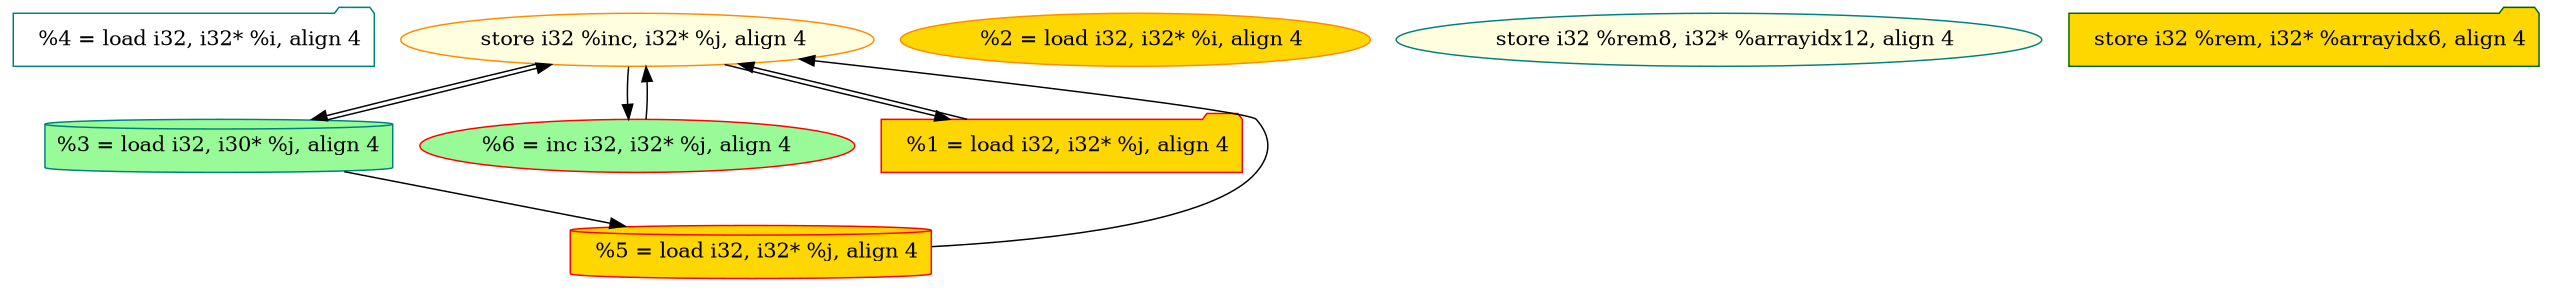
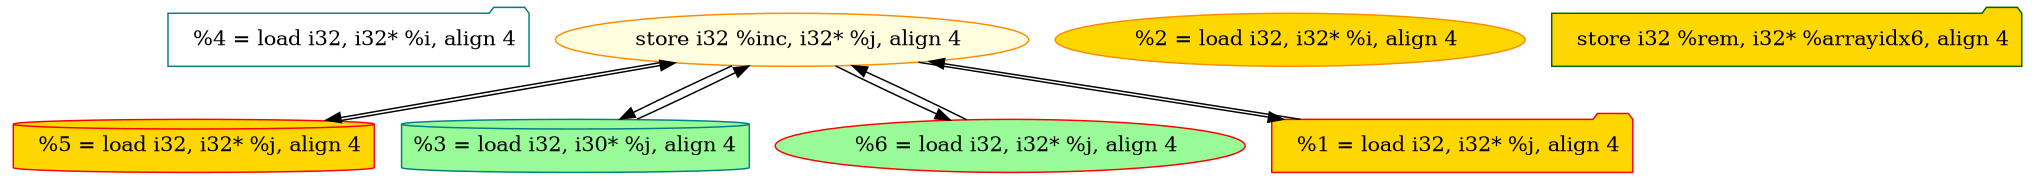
node "store i32 %rem8, i32* %arrayidx12, align 4": removed
node "%6 = inc i32, i32* %j, align 4": label "%6 = inc i32, i32* %j, align 4" -> "%6 = load i32, i32* %j, align 4"
edge "%3 = load i32, i30* %j, align 4" -> "%5 = load i32, i32* %j, align 4": now "store i32 %inc, i32* %j, align 4" -> "%5 = load i32, i32* %j, align 4"
